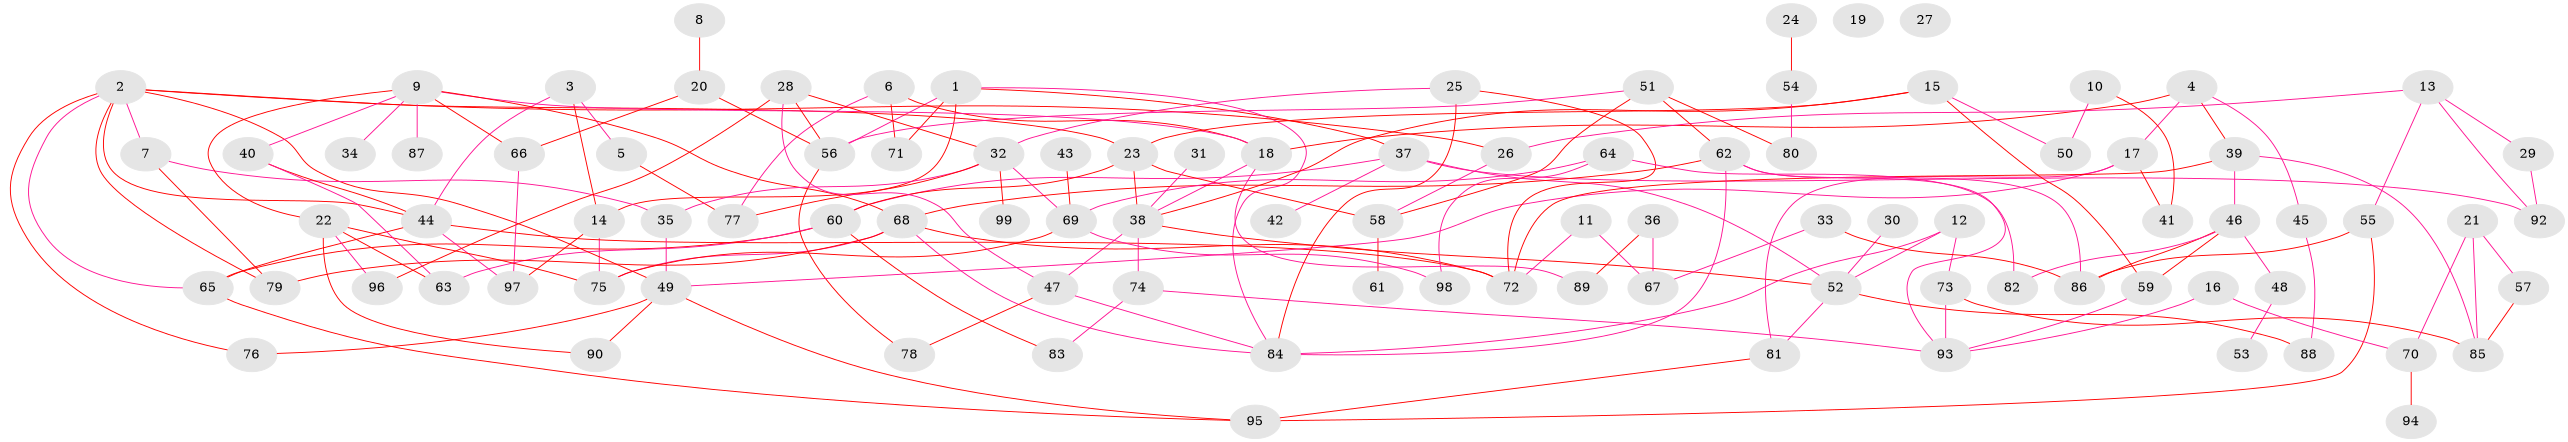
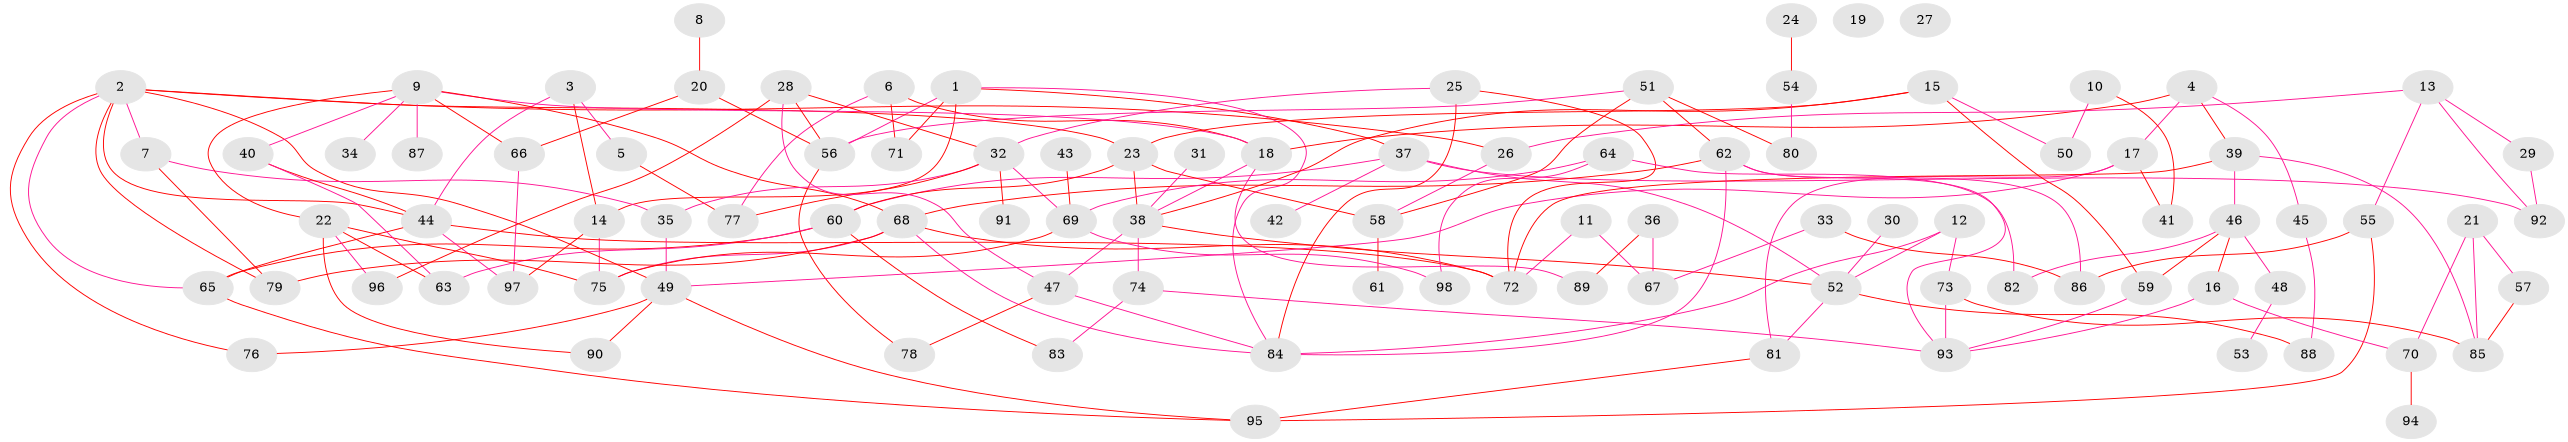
node "99": label "99" -> "91"
edge "46" -- "86": now "46" -- "16"
